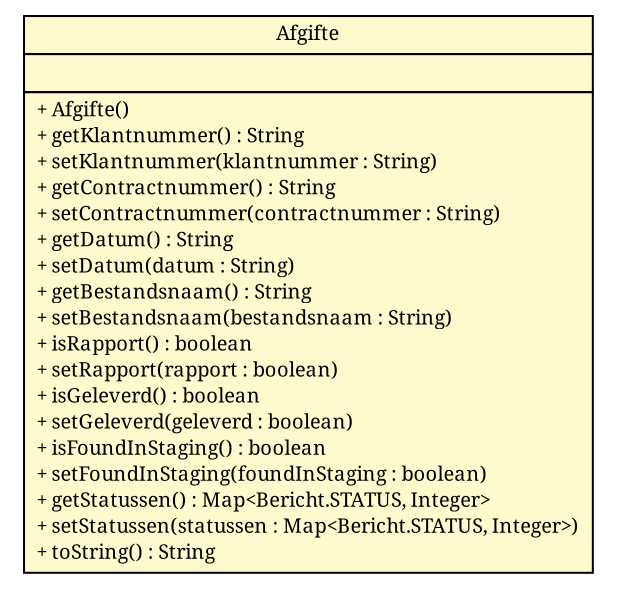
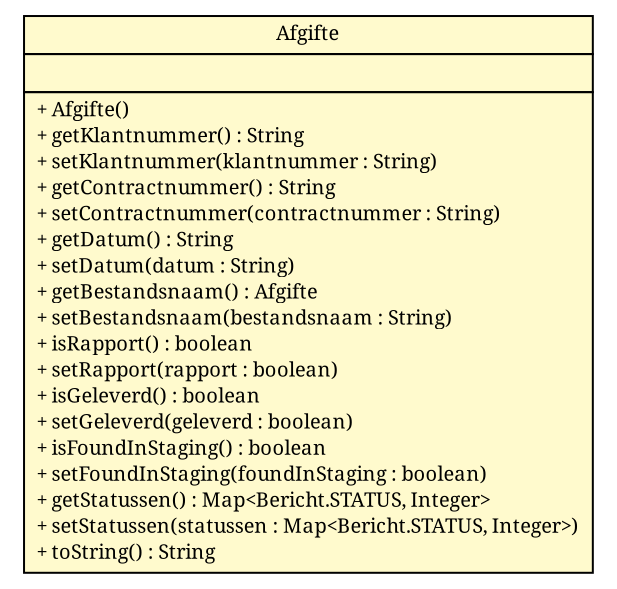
node "Afgifte": text "+ getBestandsnaam() : String" -> "+ getBestandsnaam() : Afgifte"
